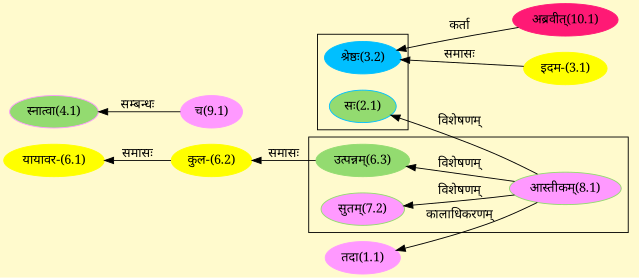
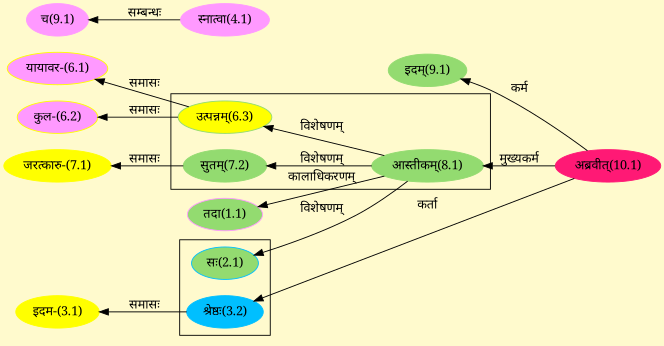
edge "इदम-(3.1)" -> "श्रेष्ठः(3.2)": reversed
node "इदम्(9.1)": added
node "स्नात्वा(4.1)": fillcolor #93db70 -> #ff99ff
edge "च(9.1)" -> "स्नात्वा(4.1)": reversed
node "यायावर-(6.1)": fillcolor #ffff00 -> #ff99ff
edge "कुल-(6.2)" -> "यायावर-(6.1)": now "उत्पन्नम्(6.3)" -> "यायावर-(6.1)"
node "कुल-(6.2)": fillcolor #ffff00 -> #ff99ff
node "उत्पन्नम्(6.3)": fillcolor #93db70 -> #ffff00
node "जरत्कारु-(7.1)": added
edge "अब्रवीत्(10.1)" -> "आस्तीकम्(8.1)": added, label "मुख्यकर्म"
node "आस्तीकम्(8.1)": fillcolor #ff99ff -> #93db70
node "सुतम्(7.2)": fillcolor #ff99ff -> #93db70
node "तदा(1.1)": fillcolor #ff99ff -> #93db70
